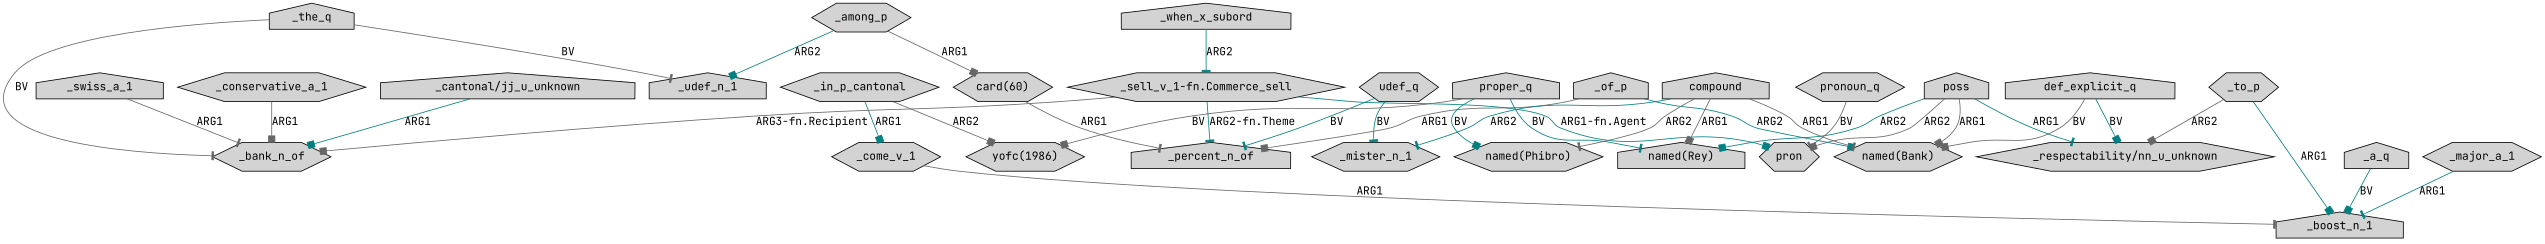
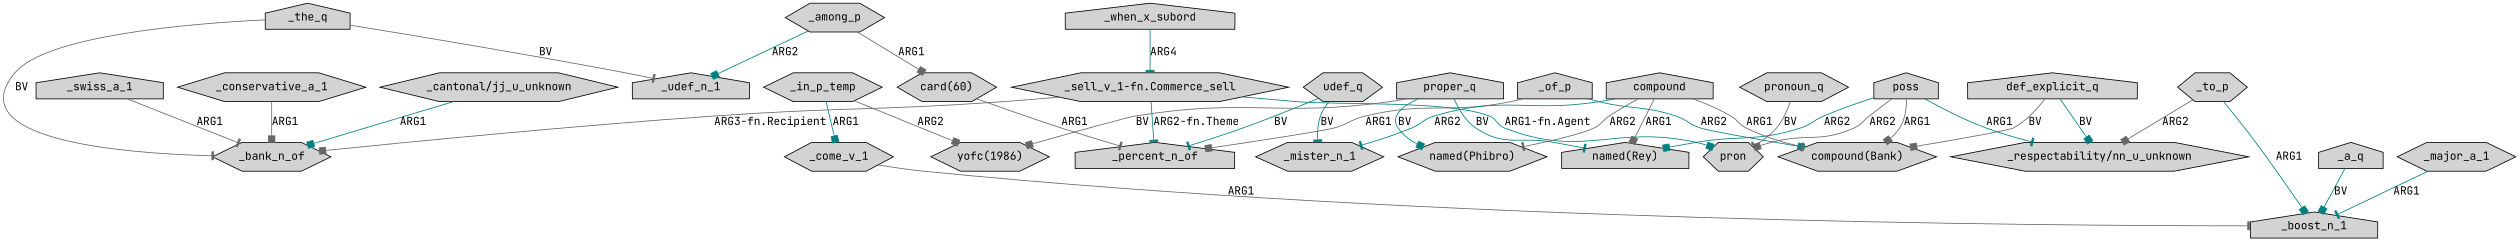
edge "_when_x_subord" -> "_sell_v_1-fn.Commerce_sell": label "ARG2" -> "ARG4"
node "_cantonal/jj_u_unknown": shape house -> hexagon
node "_in_p_cantonal": label "_in_p_cantonal" -> "_in_p_temp"
node "named(Bank)": label "named(Bank)" -> "compound(Bank)"
